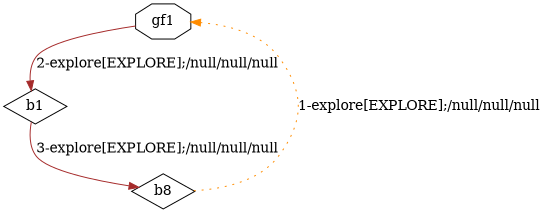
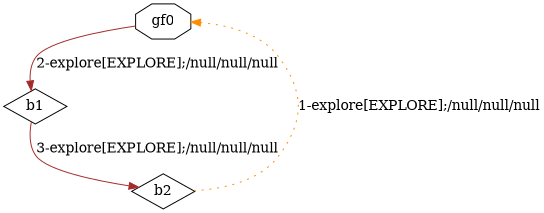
node "gf1": label "gf1" -> "gf0"
node "b8": label "b8" -> "b2"
